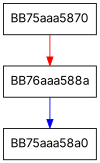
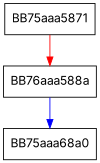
node "BB75aaa5870": label "BB75aaa5870" -> "BB75aaa5871"
node "BB75aaa58a0": label "BB75aaa58a0" -> "BB75aaa68a0"
